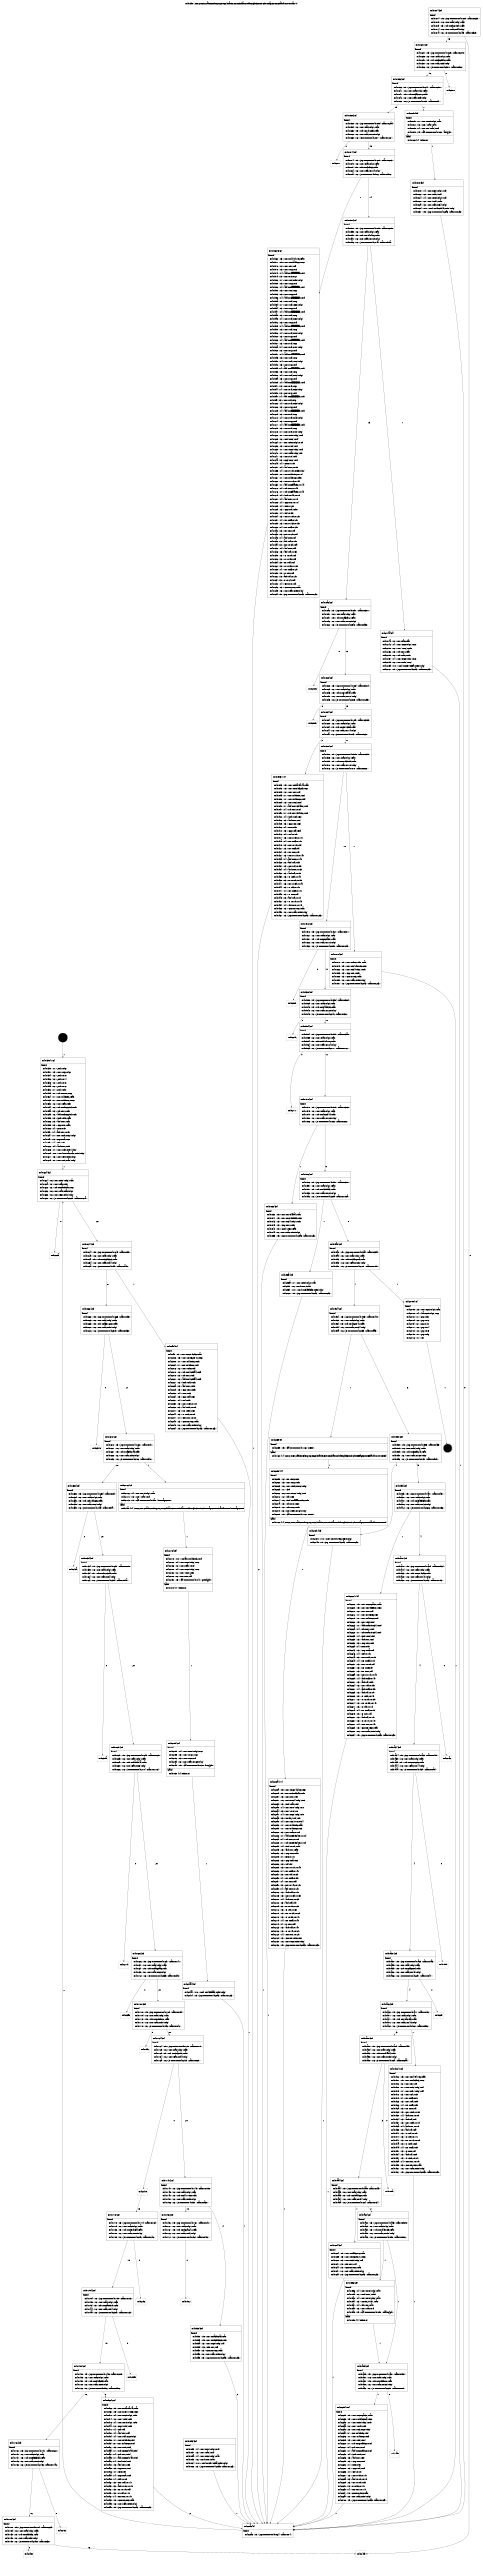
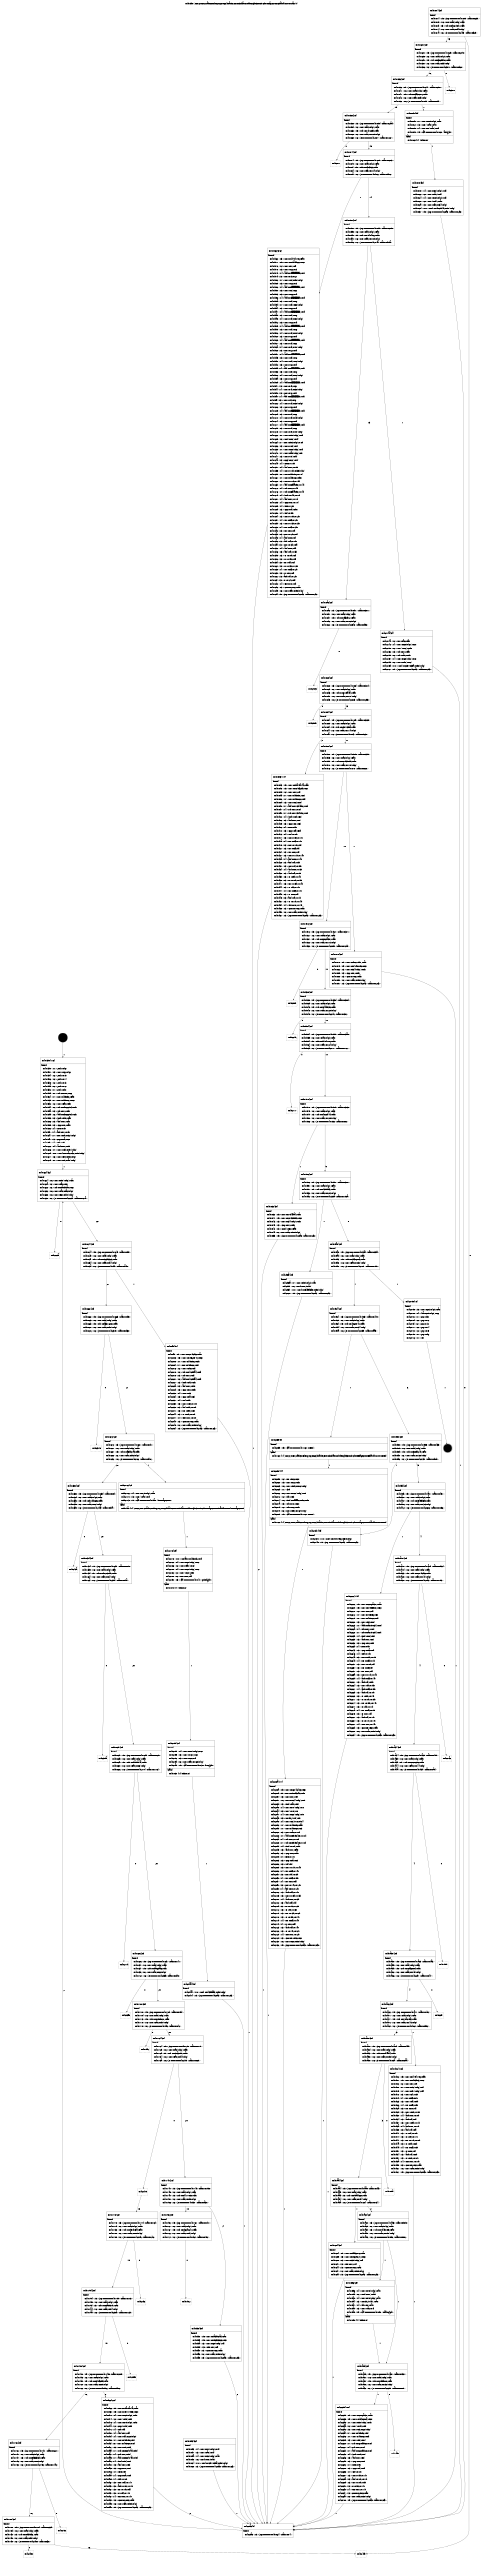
edge "0x4018ac [28]" -> "0x4018c8 [28]": removed, label "13"
